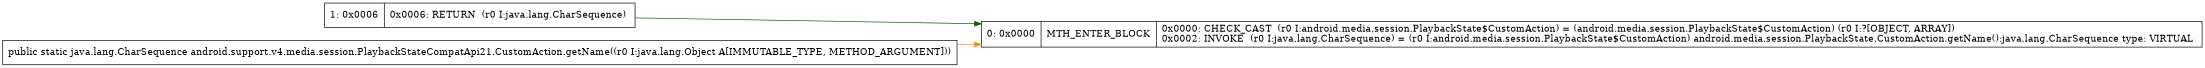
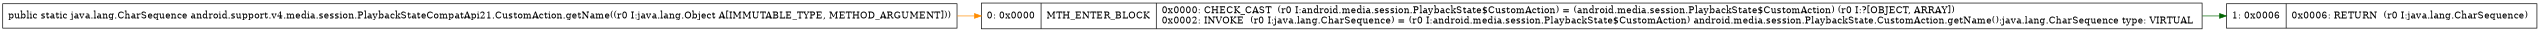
edge "1: 0x0006" -> "0: 0x0000": reversed
